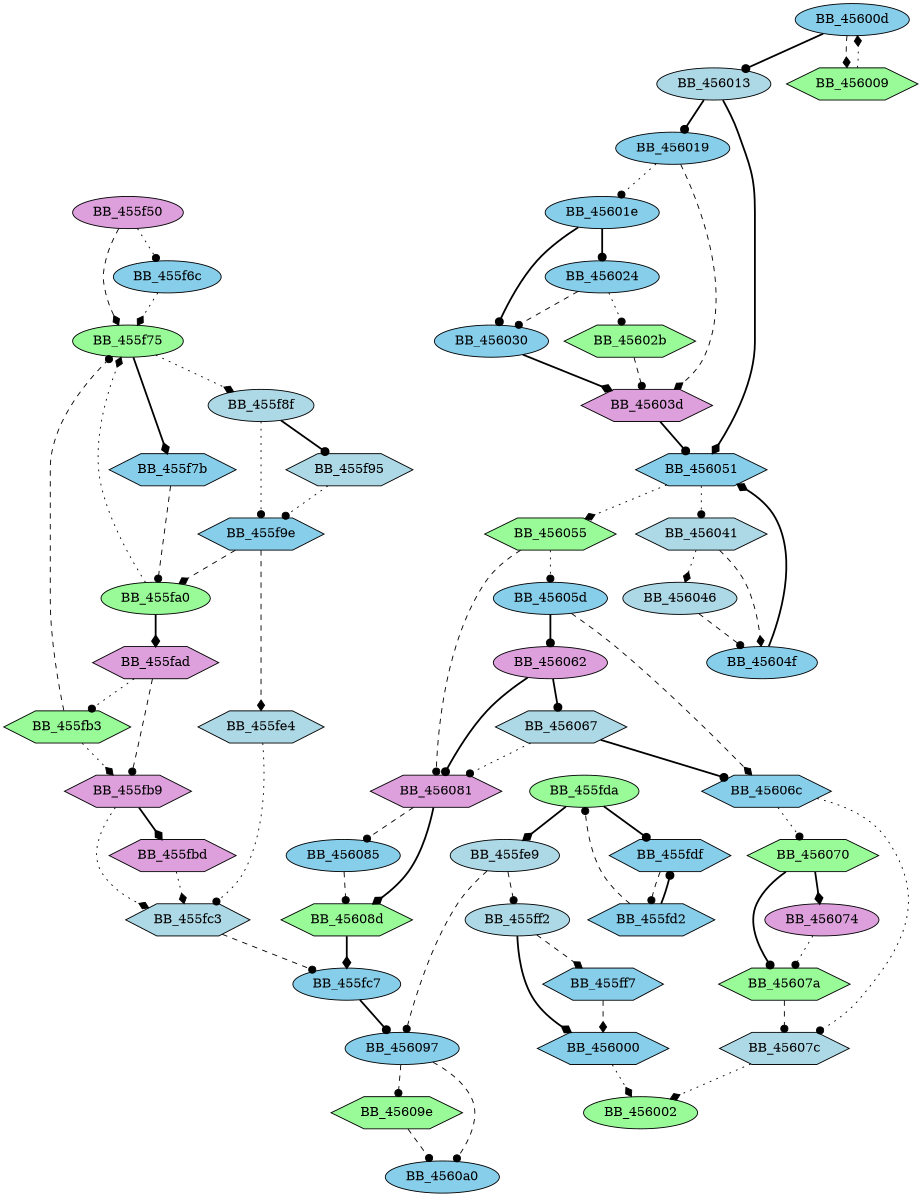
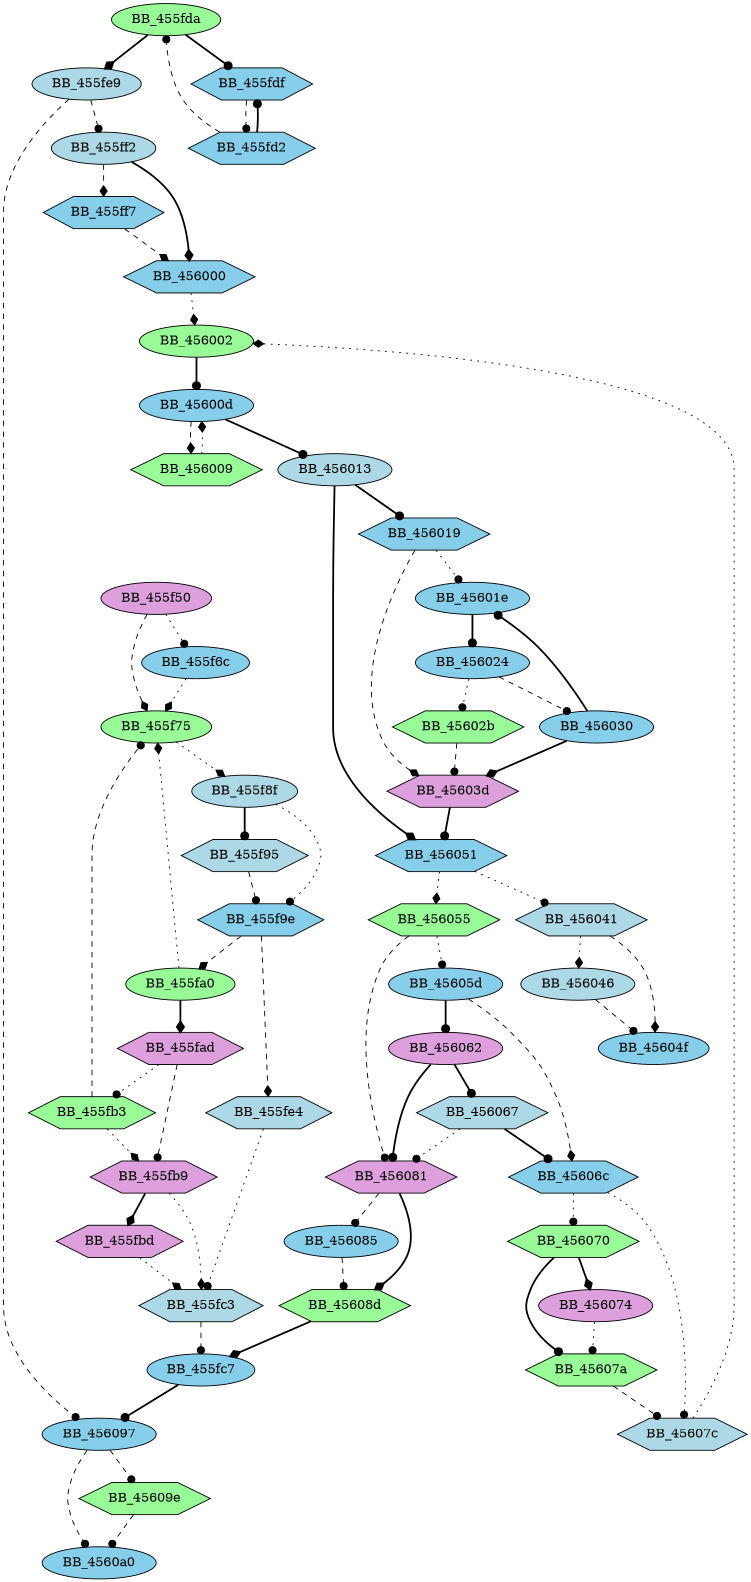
node "BB_456019": shape ellipse -> hexagon
edge "BB_45601e" -> "BB_456030": reversed
edge "BB_456002" -> "BB_45600d": added
node "BB_455f7b": removed
edge "BB_455f95" -> "BB_455f9e": style dotted -> dashed
edge "BB_45604f" -> "BB_456051": removed
